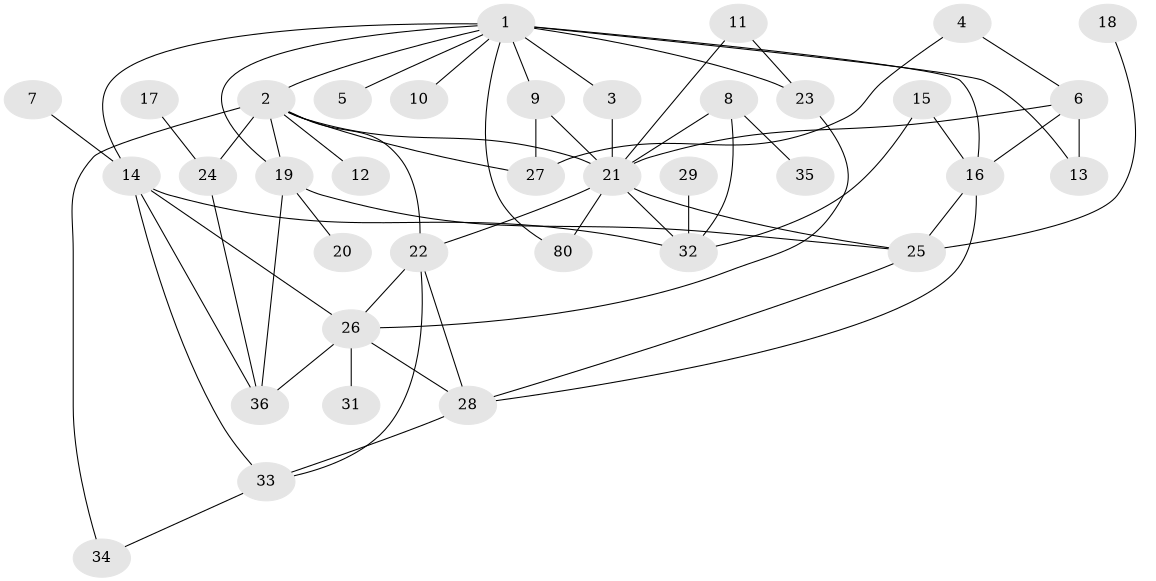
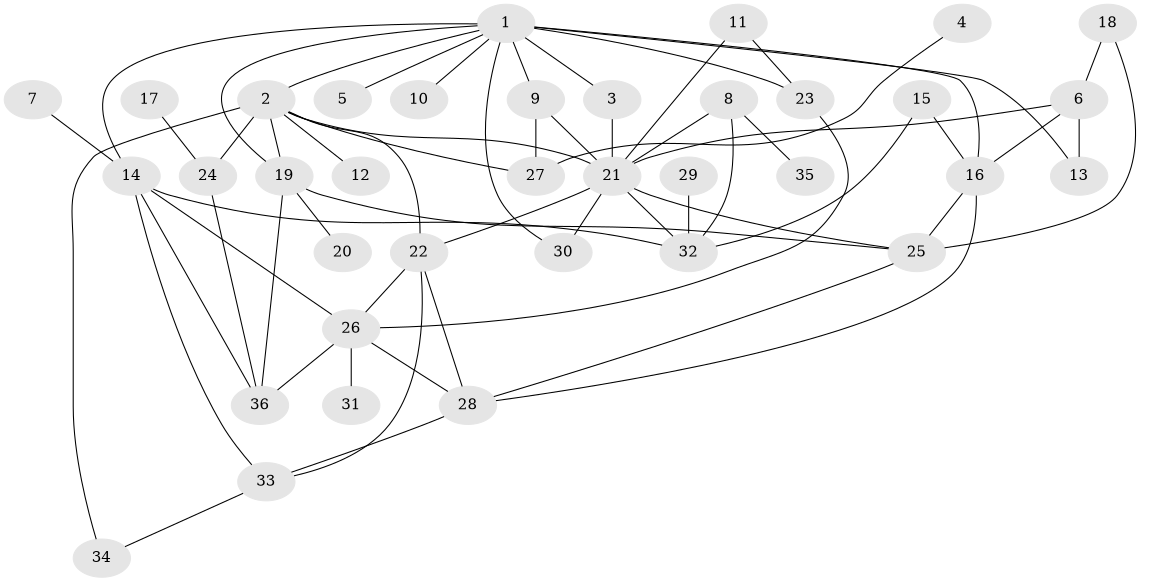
edge "4" -- "6": now "18" -- "6"
node "80": label "80" -> "30"
